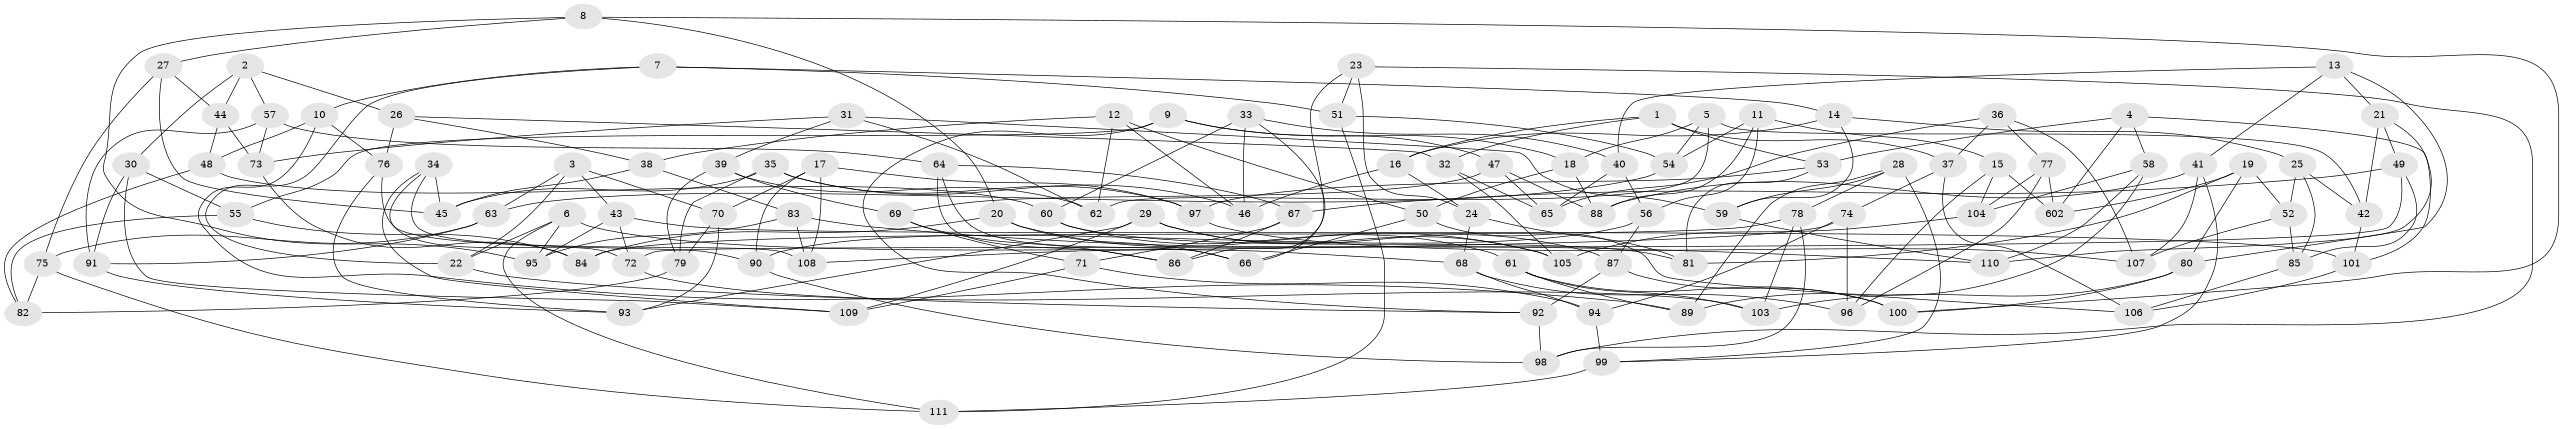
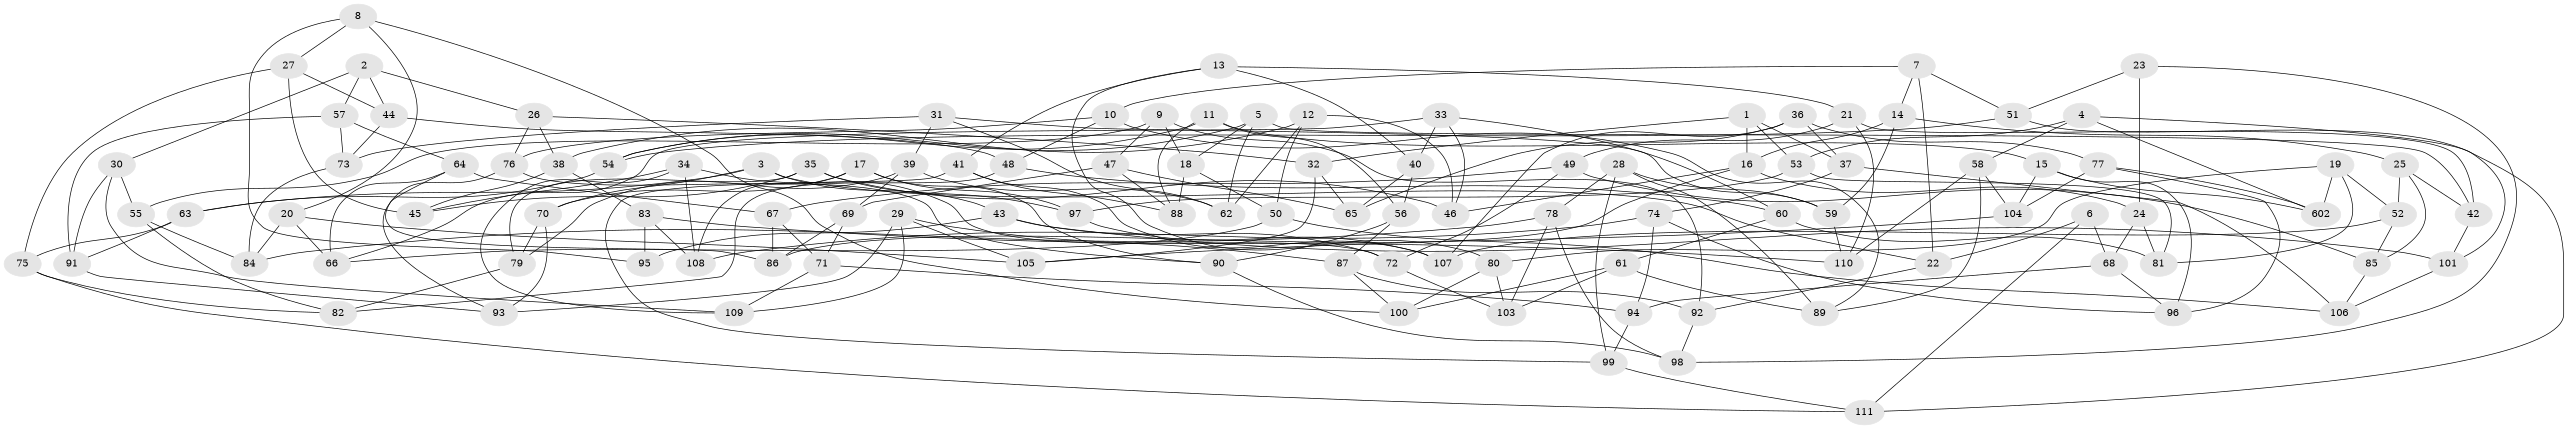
edge "23" -- "86": now "16" -- "86"
edge "6" -- "95": removed
